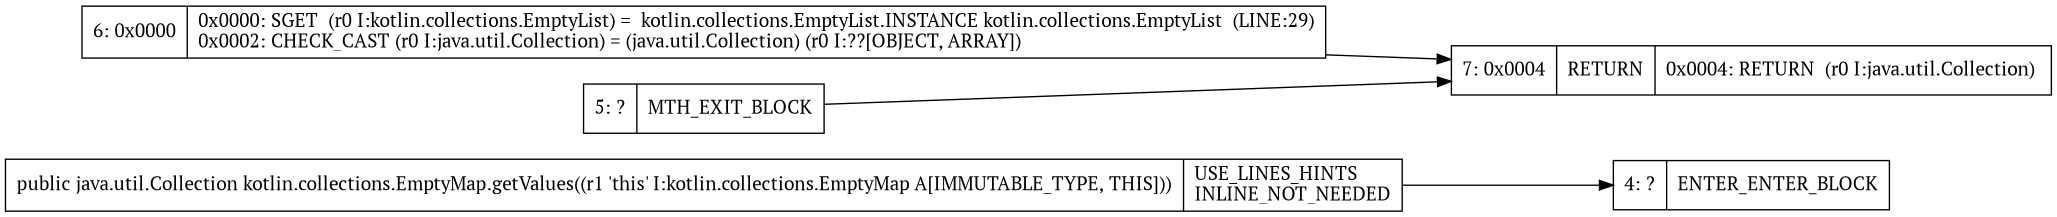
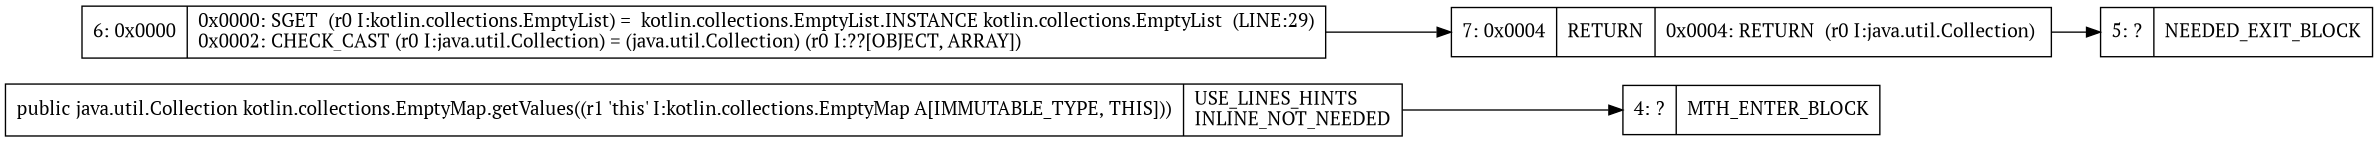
edge "5: ?" -> "7: 0x0004": reversed
node "5: ?": text "MTH_EXIT_BLOCK" -> "NEEDED_EXIT_BLOCK"
node "4: ?": text "ENTER_ENTER_BLOCK" -> "MTH_ENTER_BLOCK"
